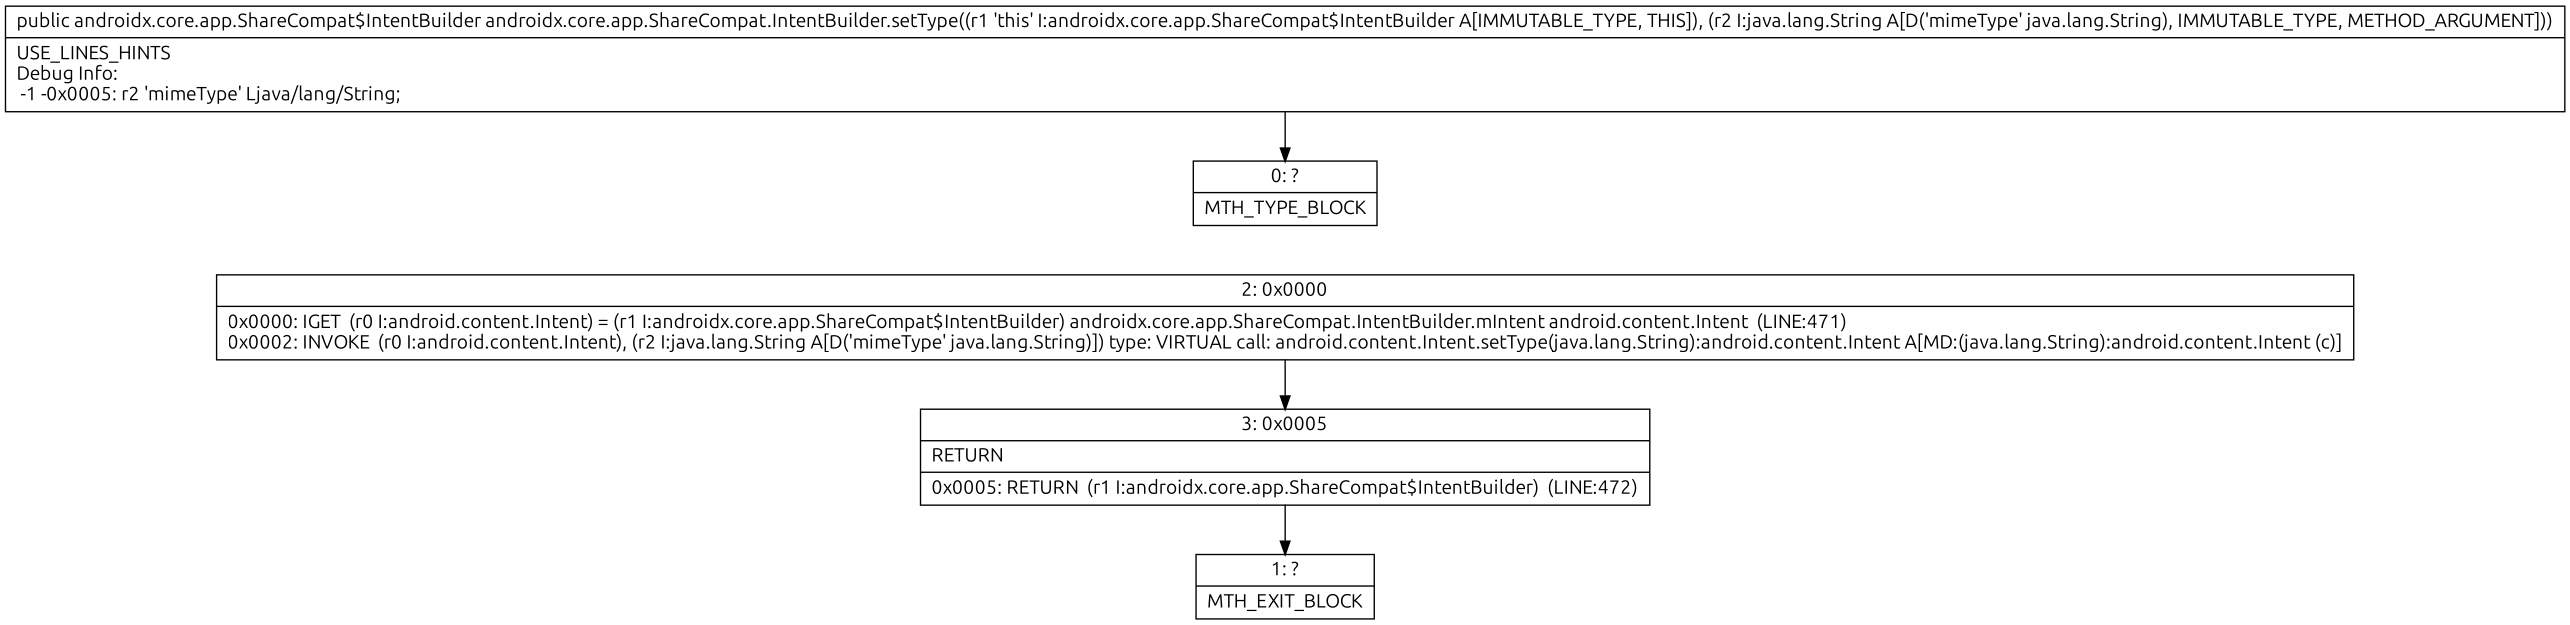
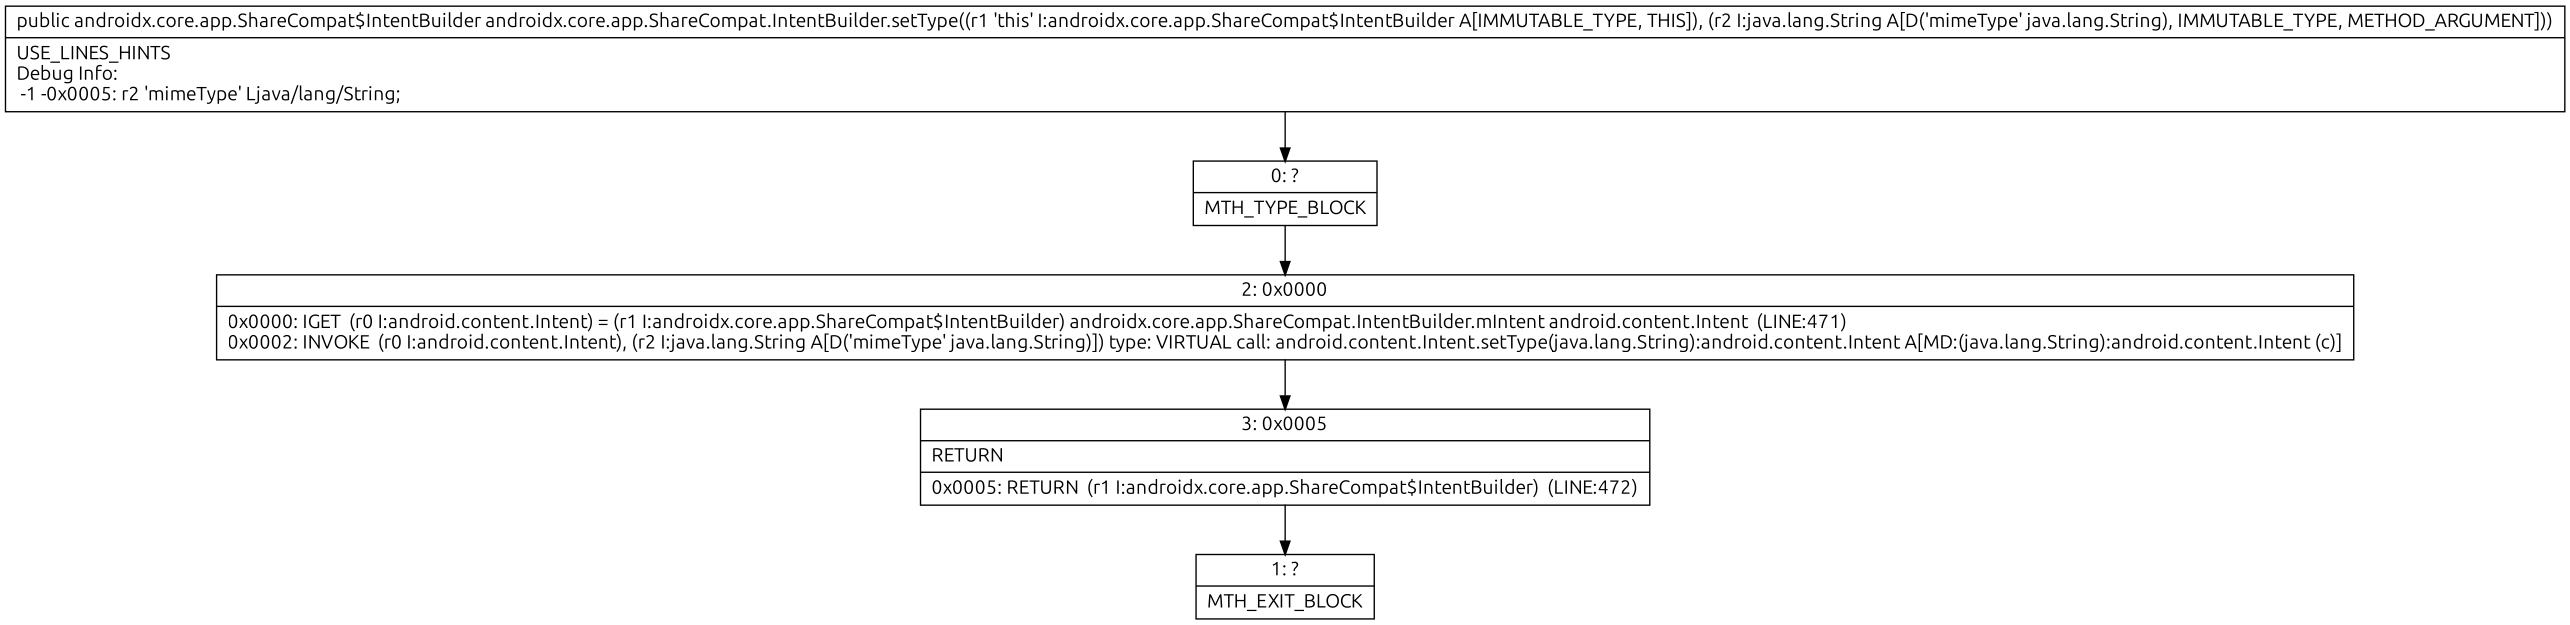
edge "0: ?" -> "2: 0x0000": added
